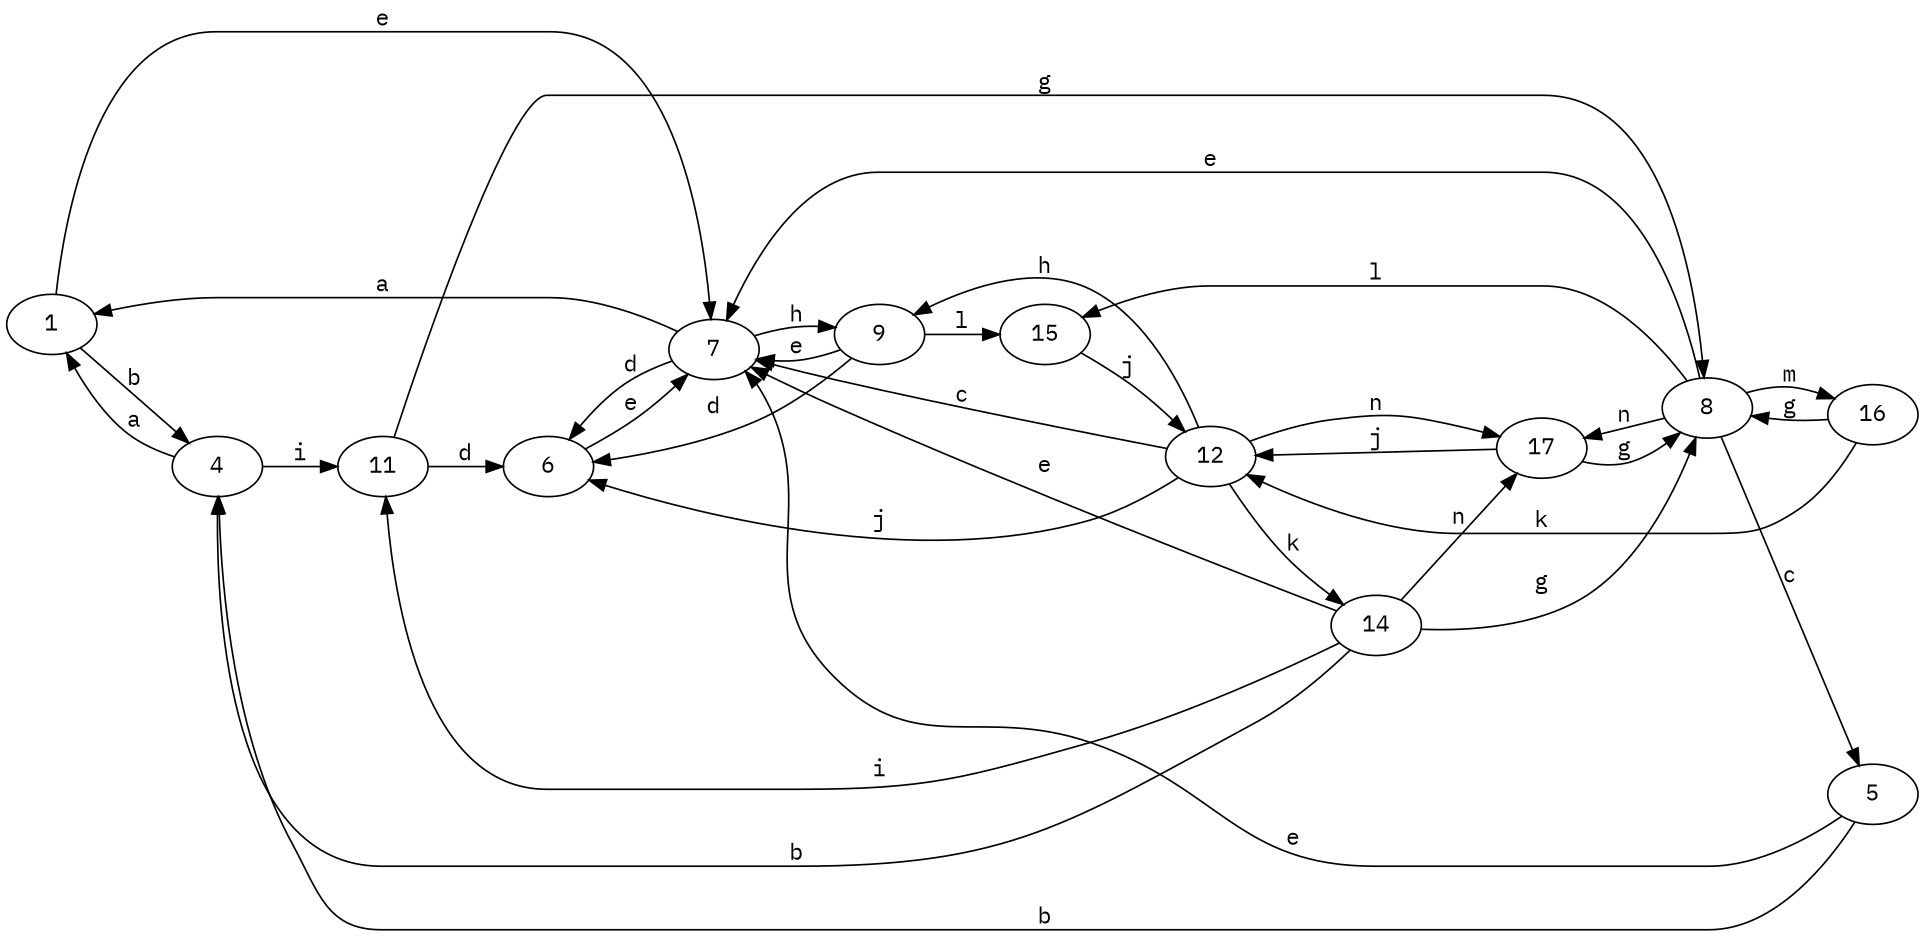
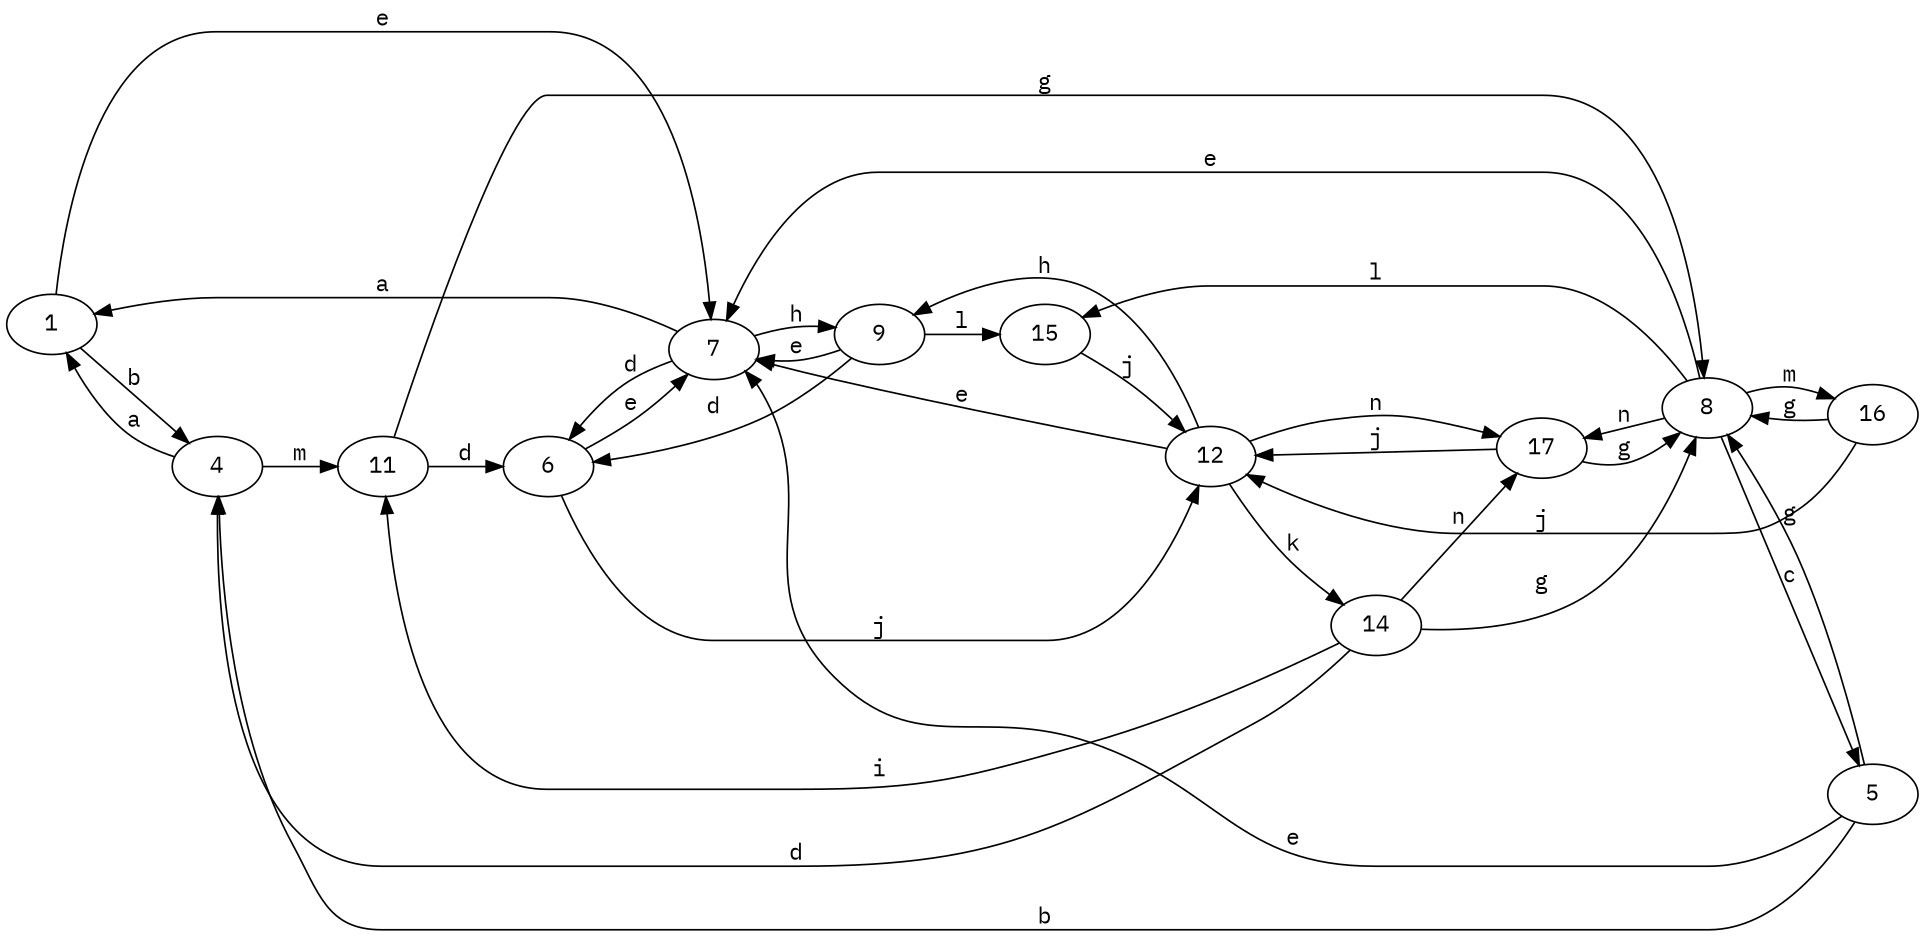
edge "12" -> "7": label "c" -> "e"
edge "4" -> "11": label "i" -> "m"
edge "14" -> "7": removed, label "e"
edge "16" -> "12": label "k" -> "j"
edge "12" -> "6": reversed
edge "5" -> "8": added, label "g"
edge "14" -> "4": label "b" -> "d"
